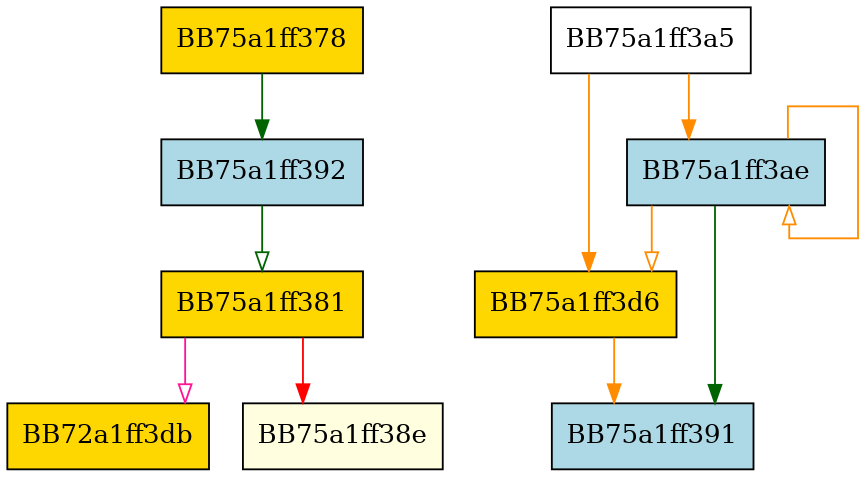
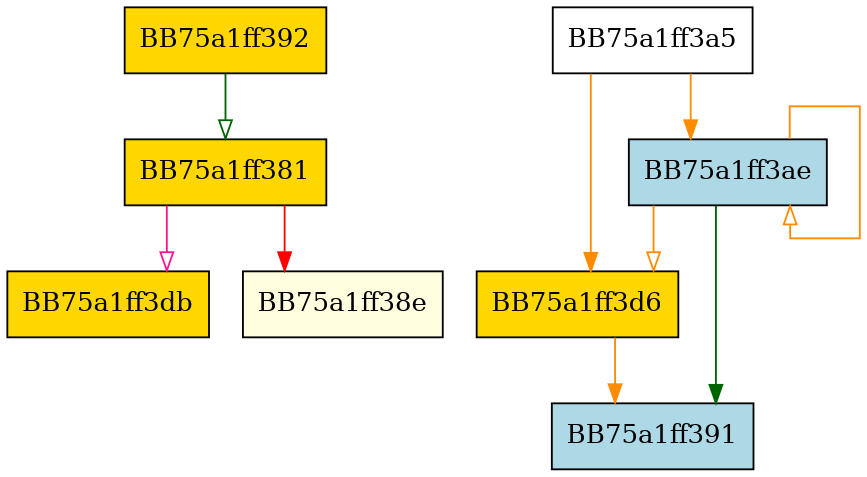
node "BB75a1ff378": removed
node "BB75a1ff392": fillcolor lightblue -> gold
node "BB72a1ff3db": label "BB72a1ff3db" -> "BB75a1ff3db"
